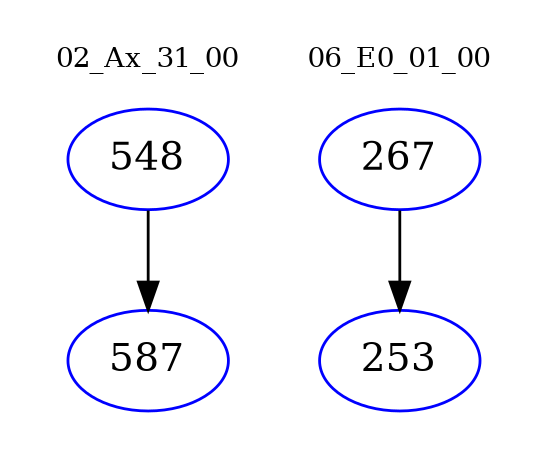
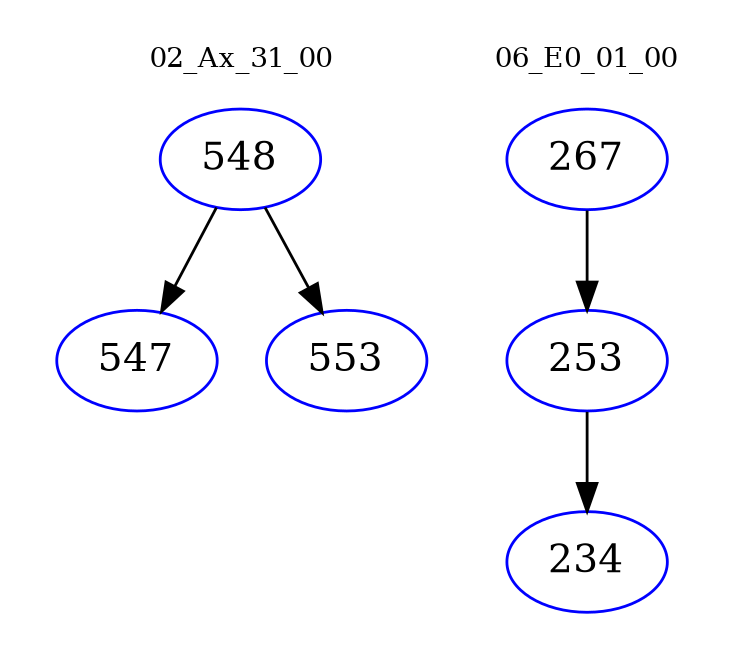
node "587": label "587" -> "547"
node "553": added
node "234": added
